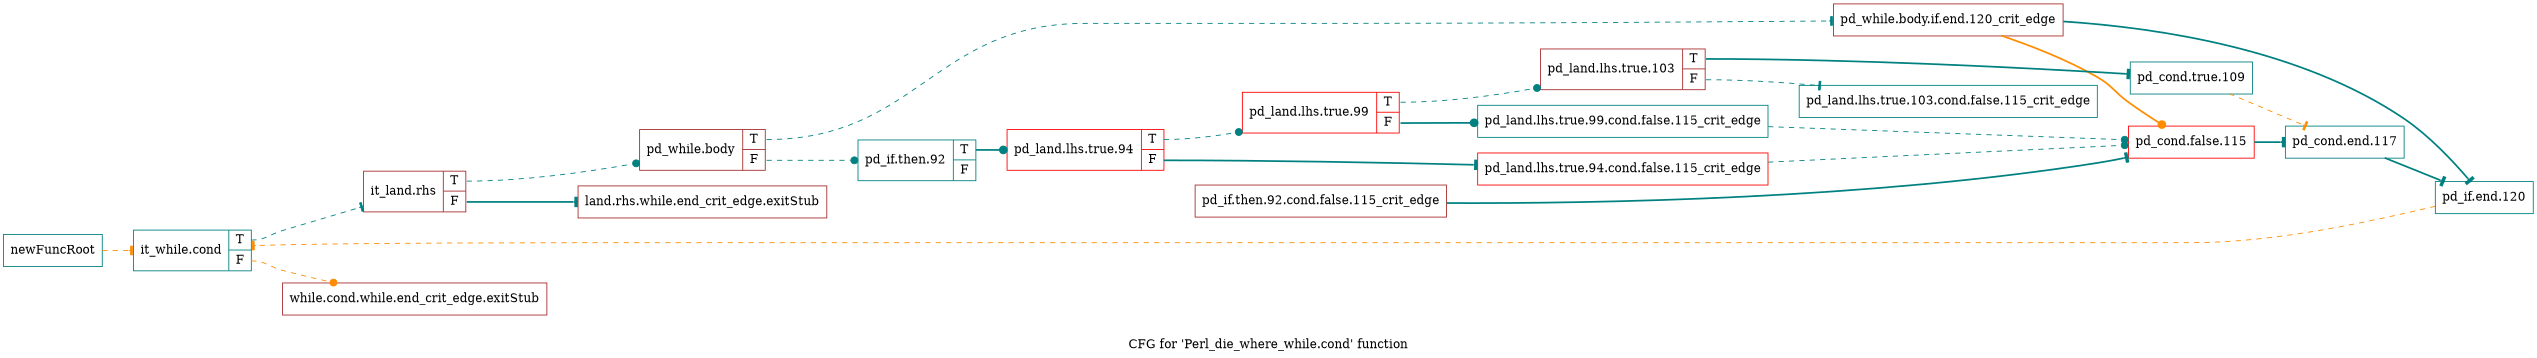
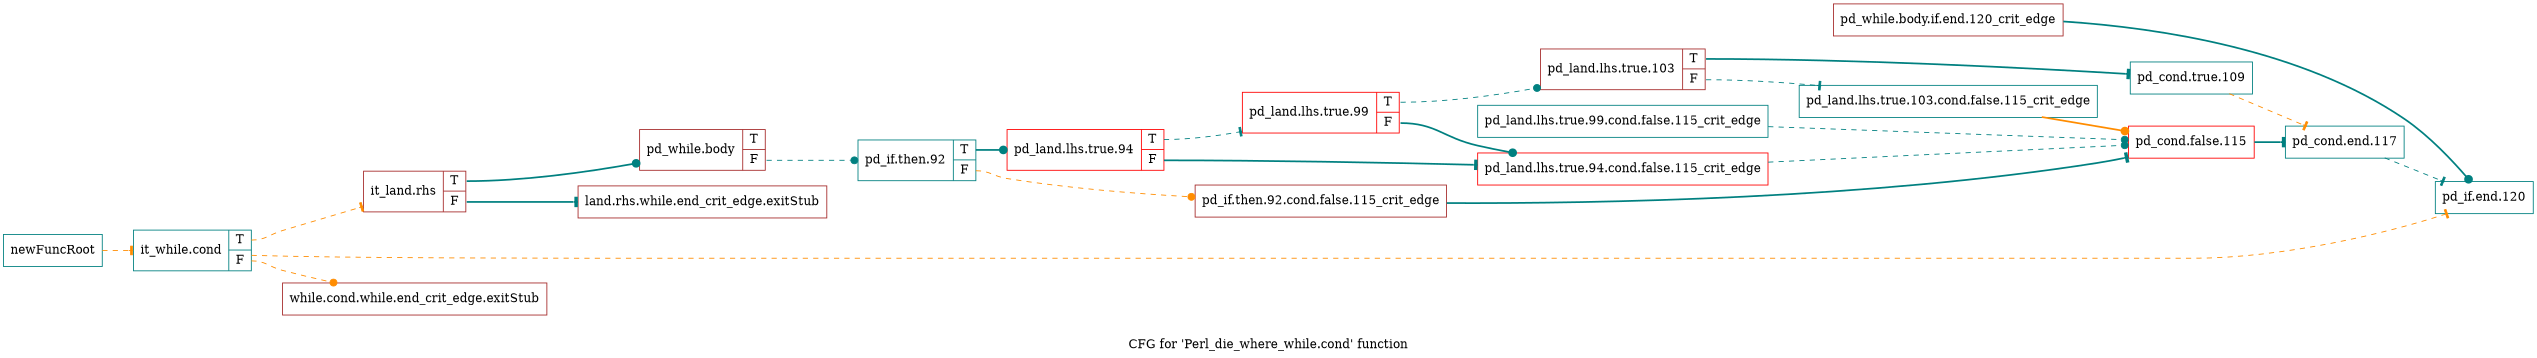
edge "pd_while.body" -> "pd_while.body.if.end.120_crit_edge": removed
edge "pd_while.body.if.end.120_crit_edge" -> "pd_if.end.120": arrowhead tee -> dot
edge "pd_while.body.if.end.120_crit_edge" -> "pd_cond.false.115": now "pd_land.lhs.true.103.cond.false.115_crit_edge" -> "pd_cond.false.115"
edge "pd_land.lhs.true.99" -> "pd_land.lhs.true.99.cond.false.115_crit_edge": now "pd_land.lhs.true.99" -> "pd_land.lhs.true.94.cond.false.115_crit_edge"
edge "pd_land.lhs.true.94" -> "pd_land.lhs.true.99": arrowhead dot -> tee
edge "pd_cond.end.117" -> "pd_if.end.120": style bold -> dashed
edge "it_land.rhs" -> "pd_while.body": style dashed -> bold
edge "pd_if.then.92" -> "pd_if.then.92.cond.false.115_crit_edge": added
edge "it_while.cond" -> "it_land.rhs": color teal -> darkorange
edge "pd_if.end.120" -> "it_while.cond": reversed
